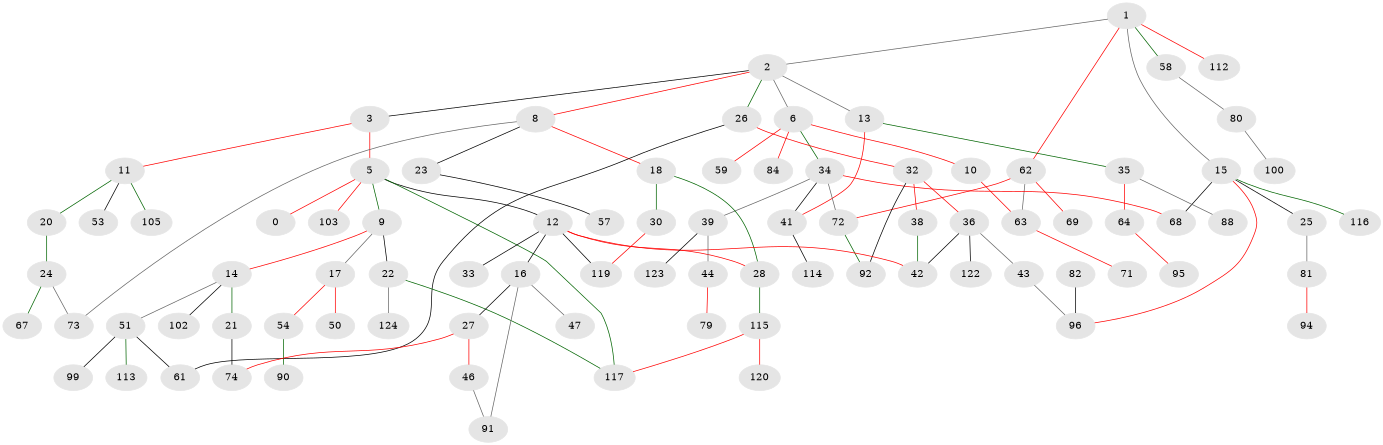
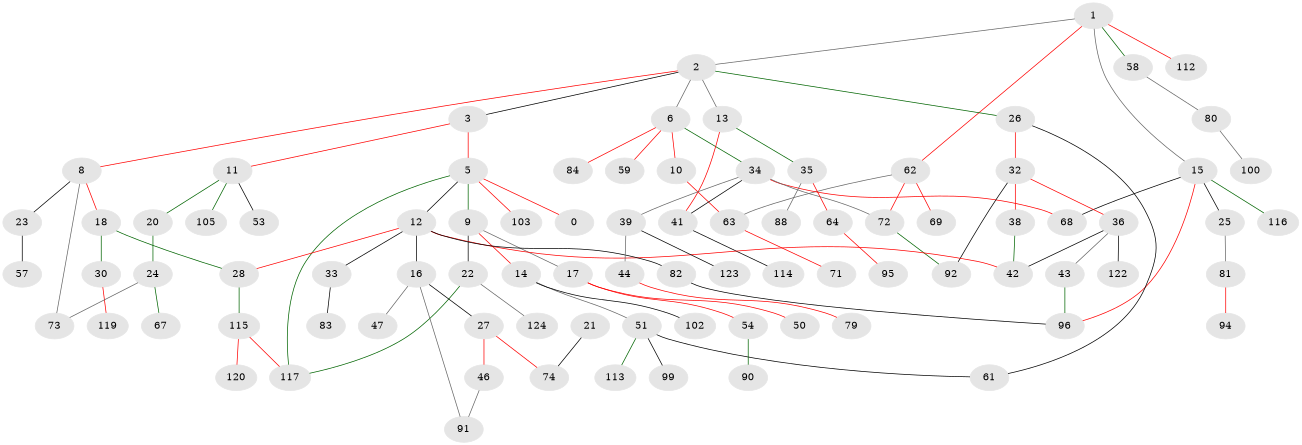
edge "12" -- "119": now "12" -- "82"
edge "14" -- "21": removed
edge "43" -- "96": color gray40 -> darkgreen
node "83": added
